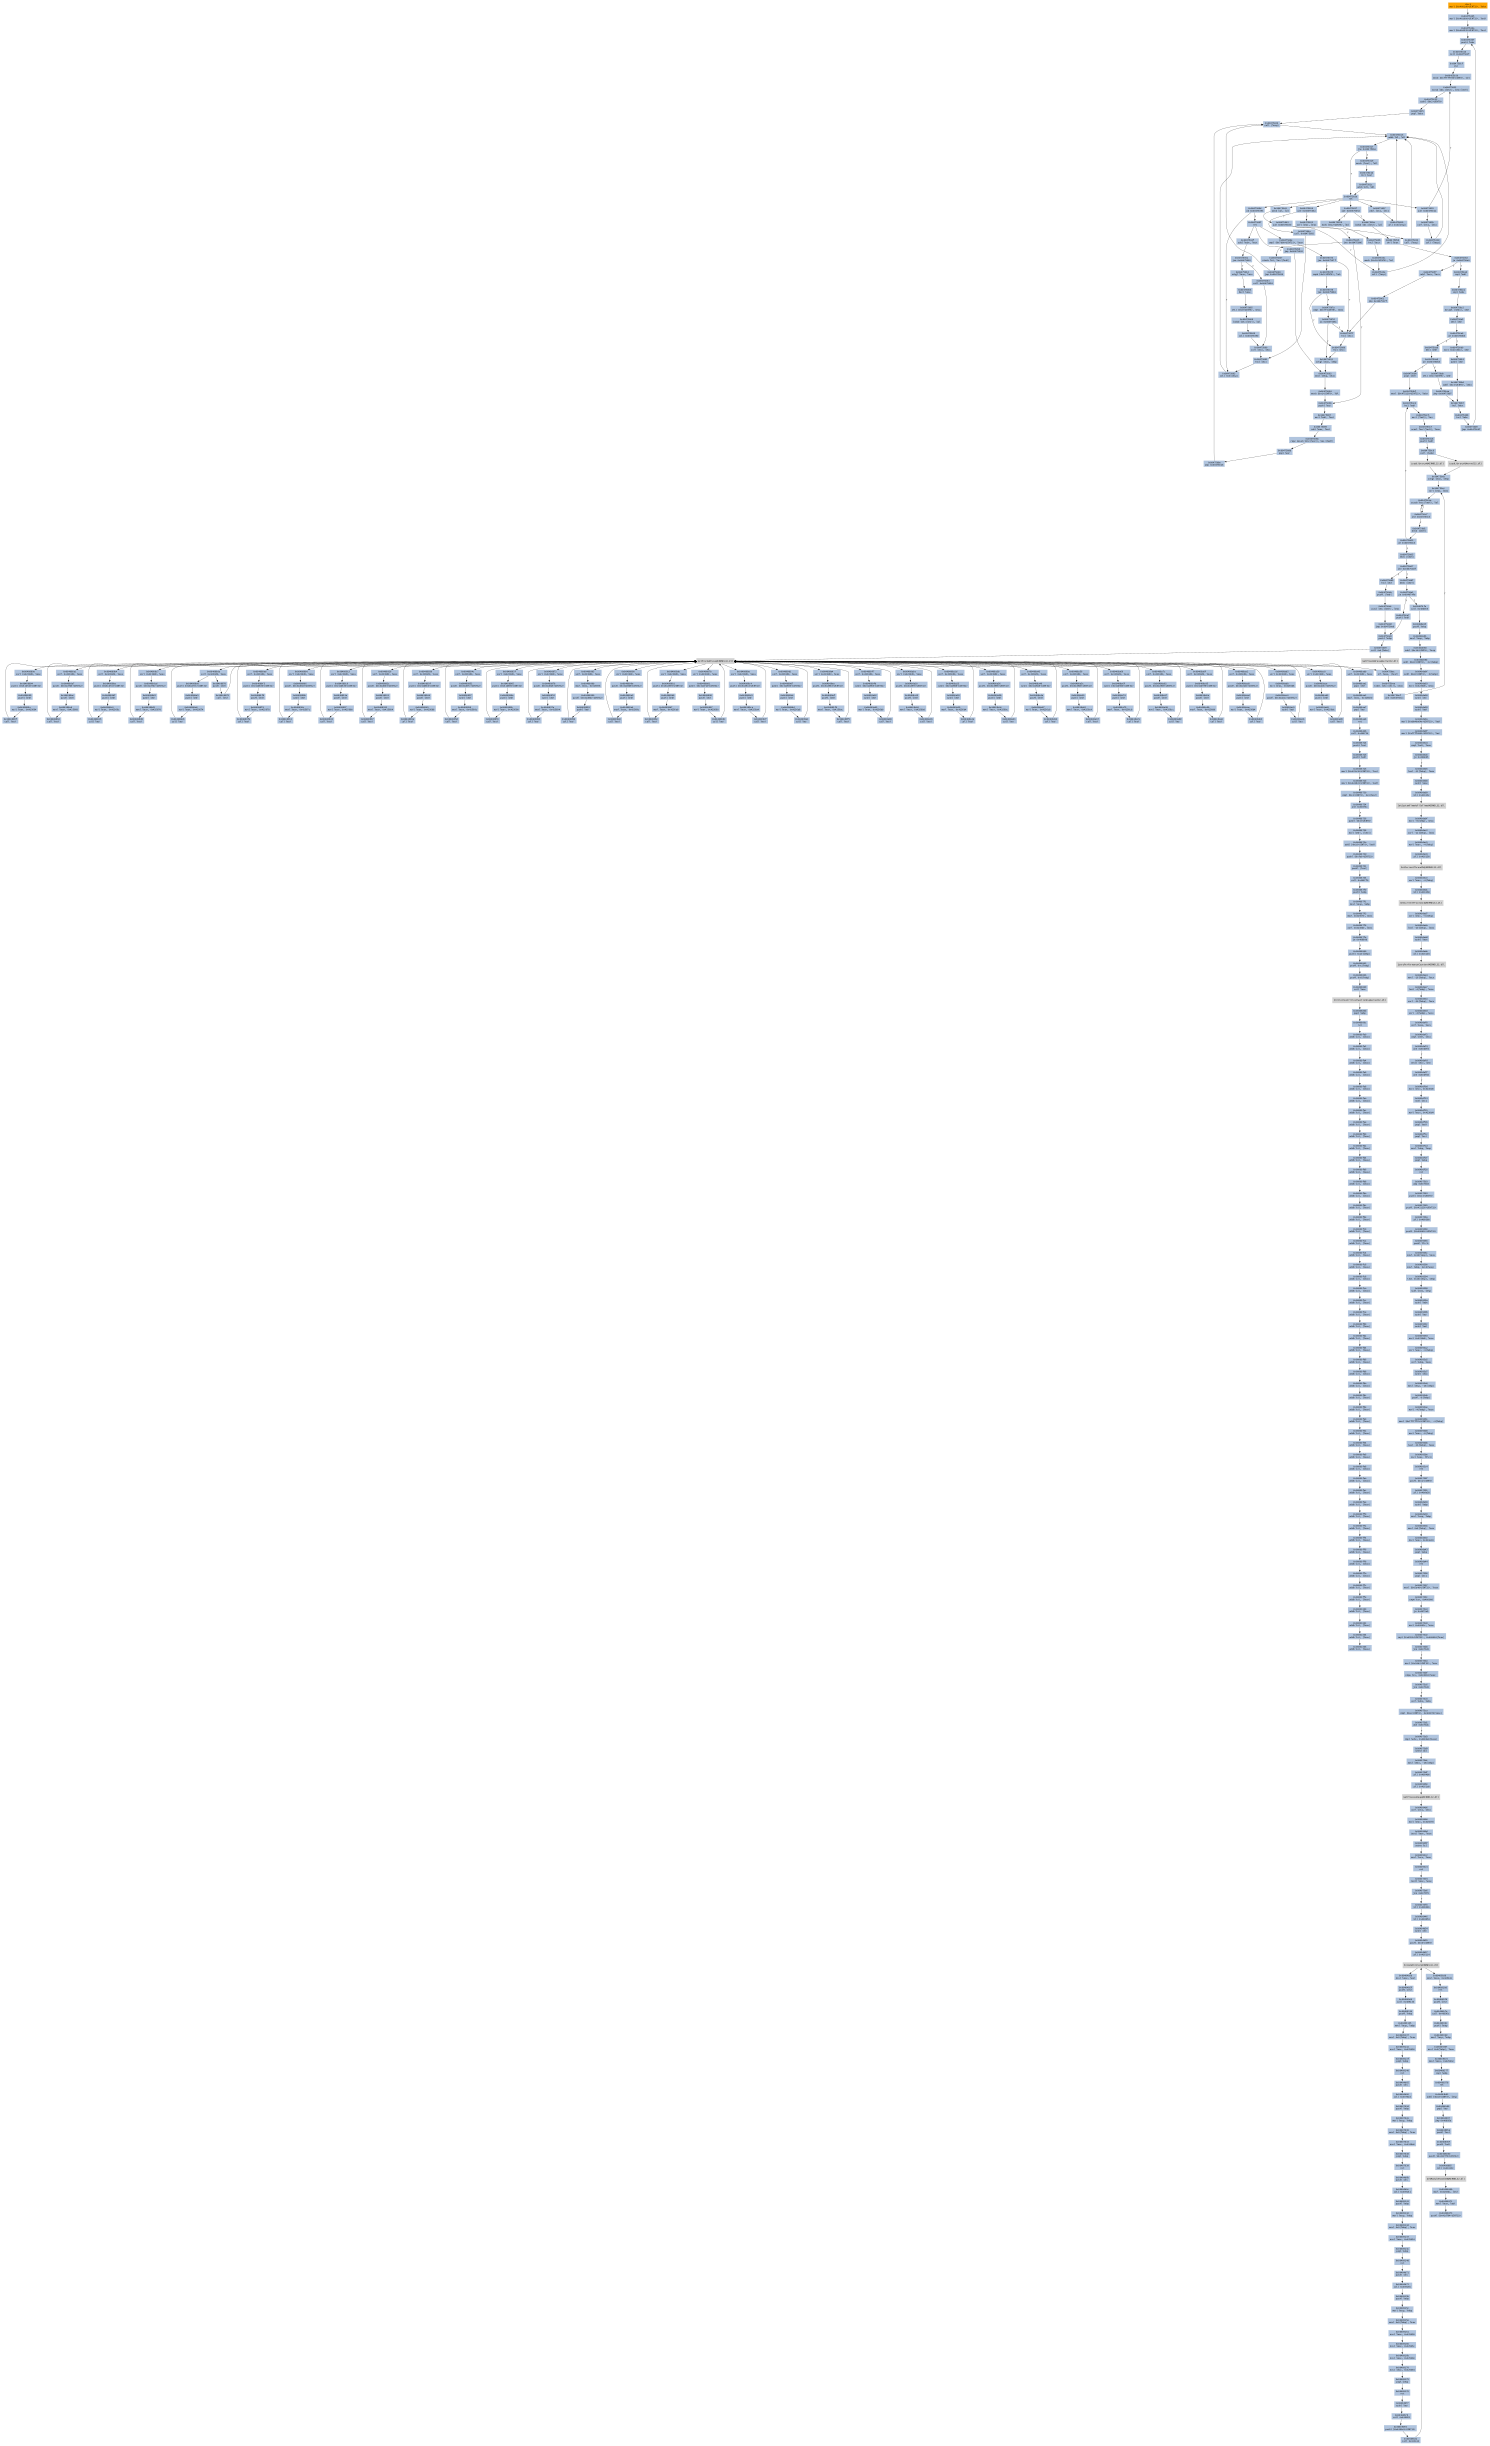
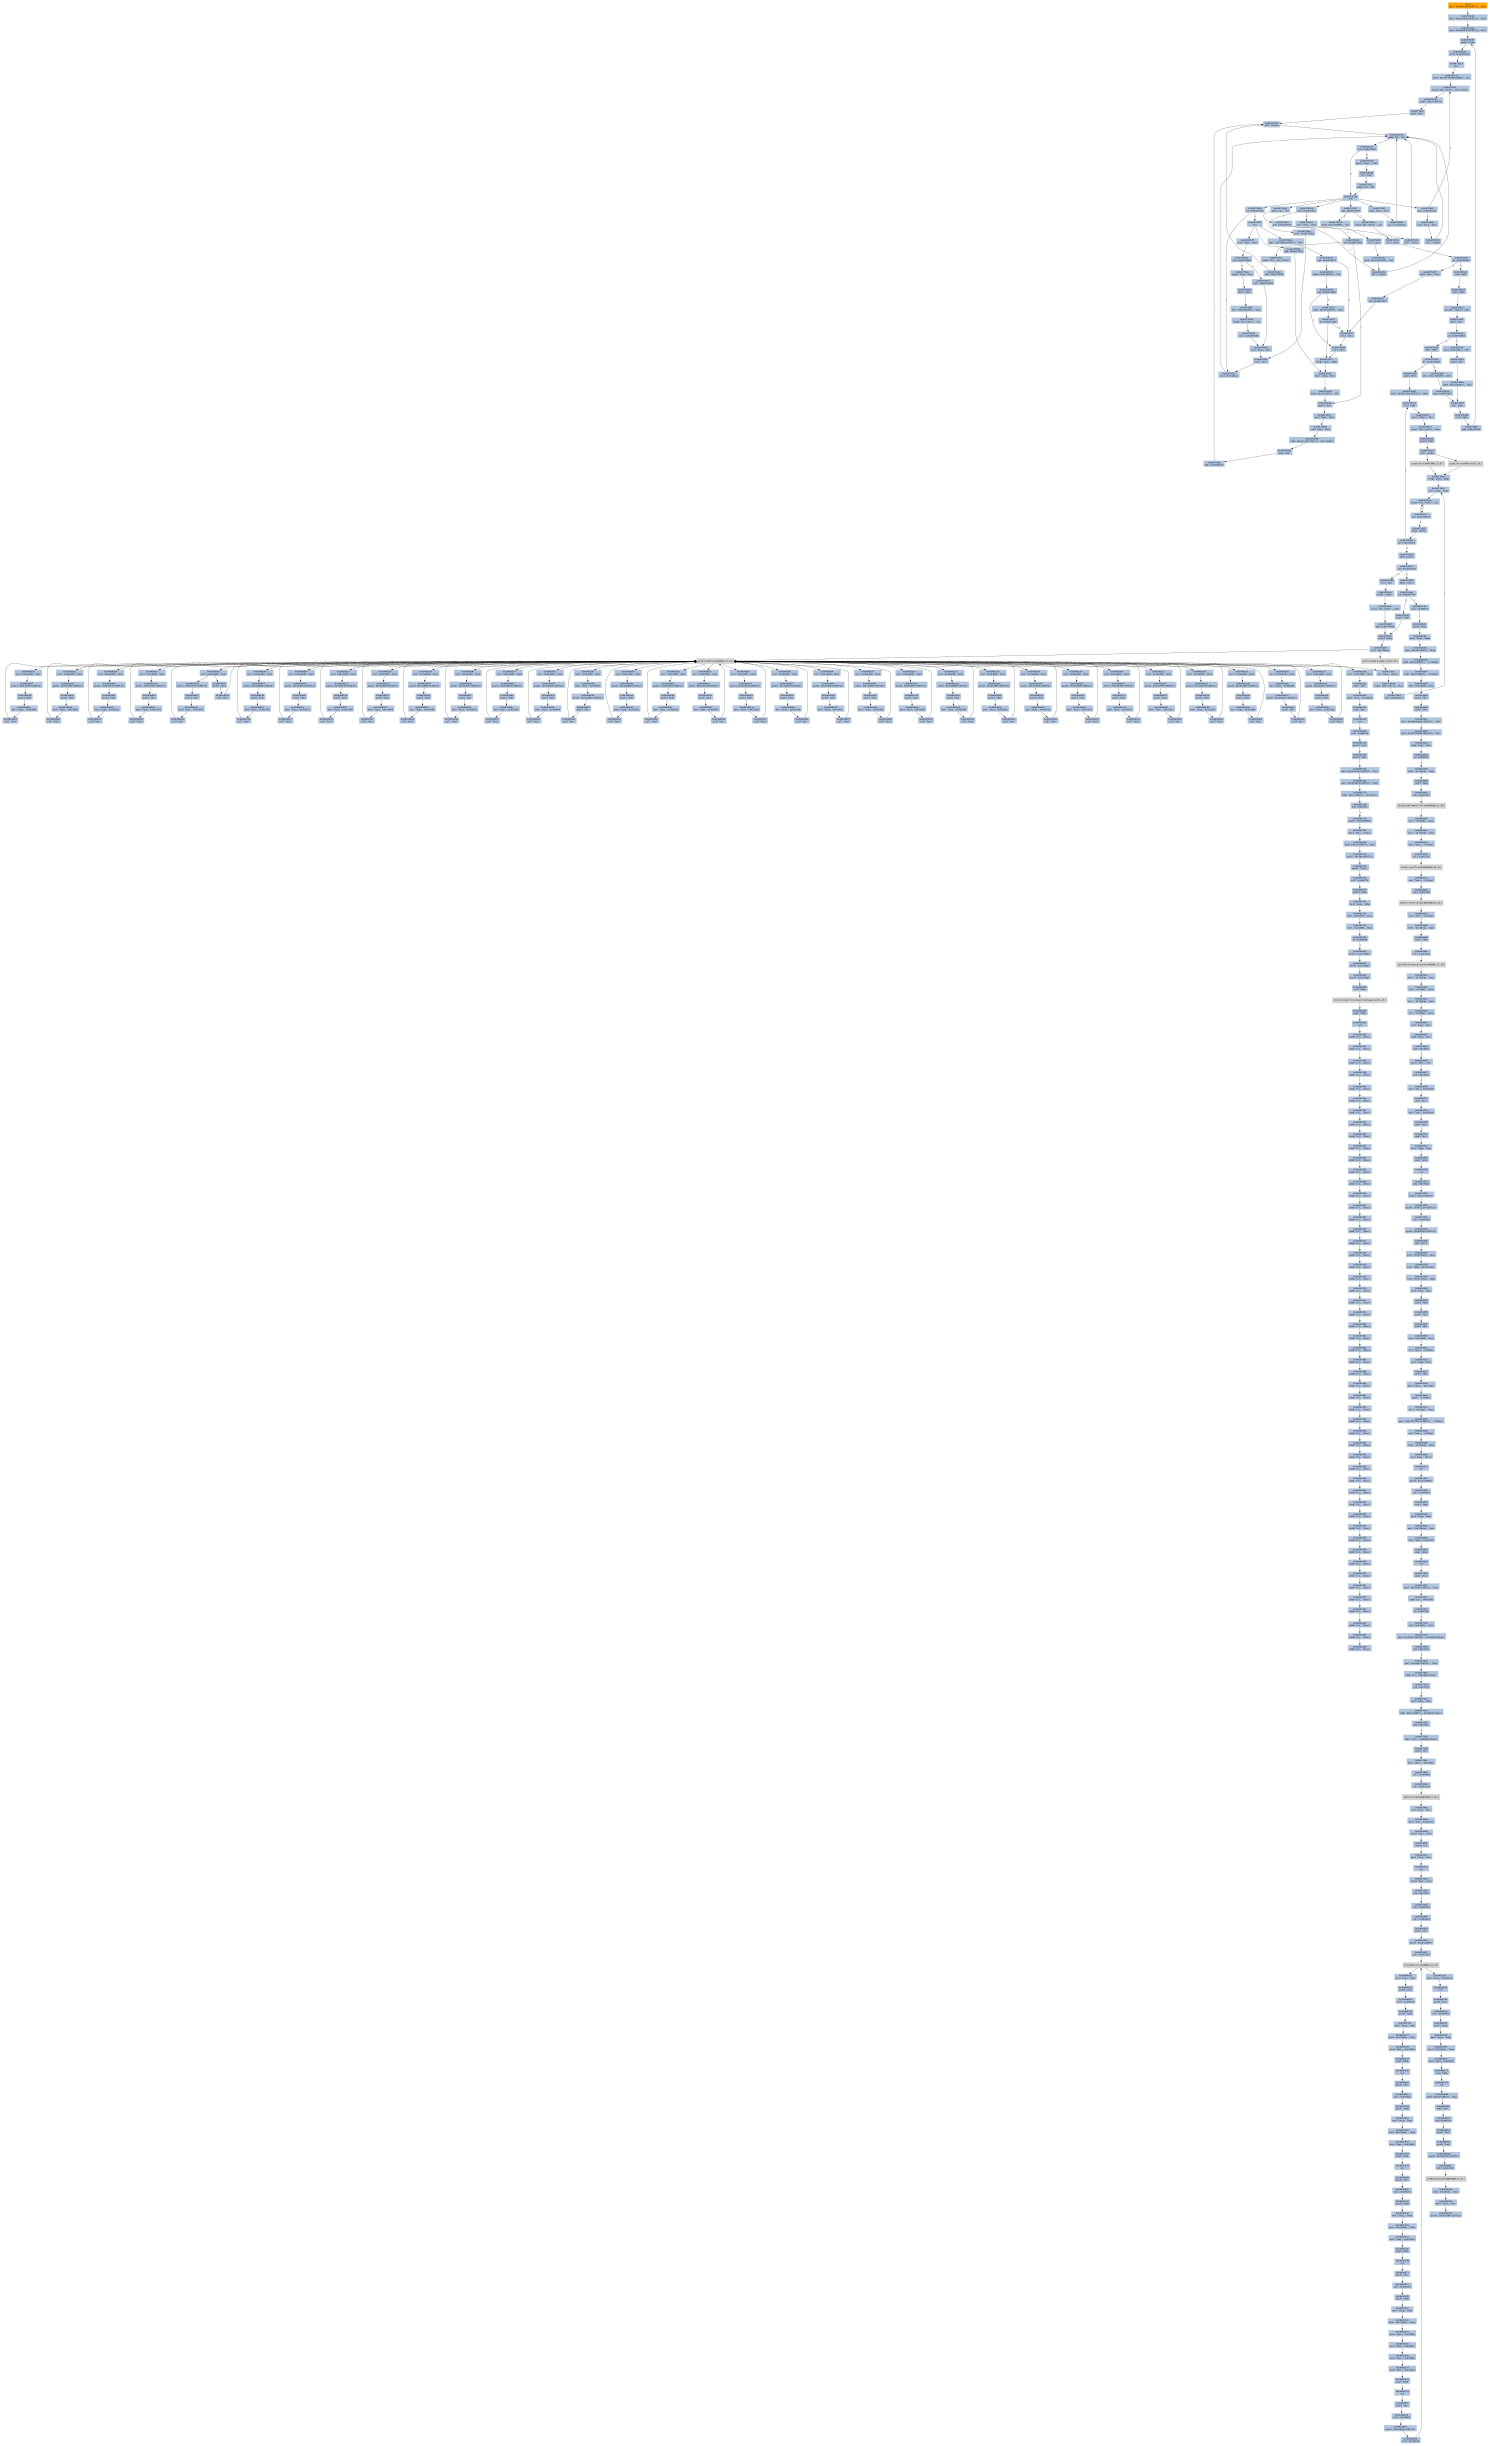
node "0x00409385 pushl %fs:0": label "0x00409385 pushl %fs:0" -> "0x00409385 edi %fs:0"
